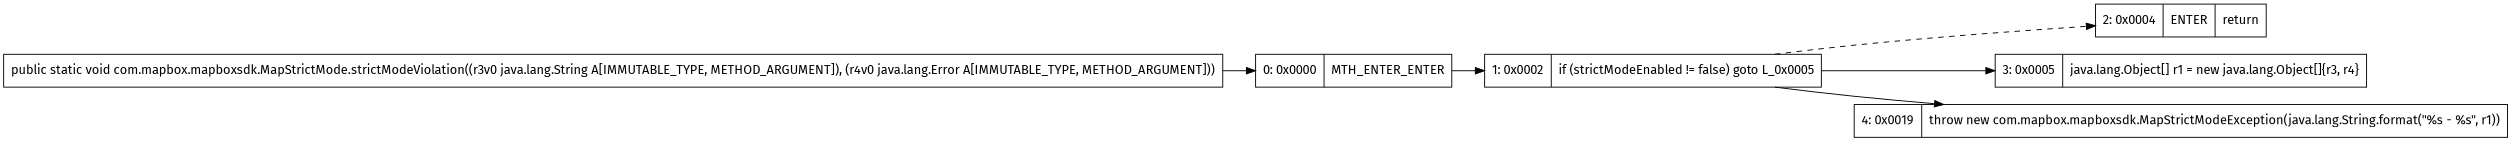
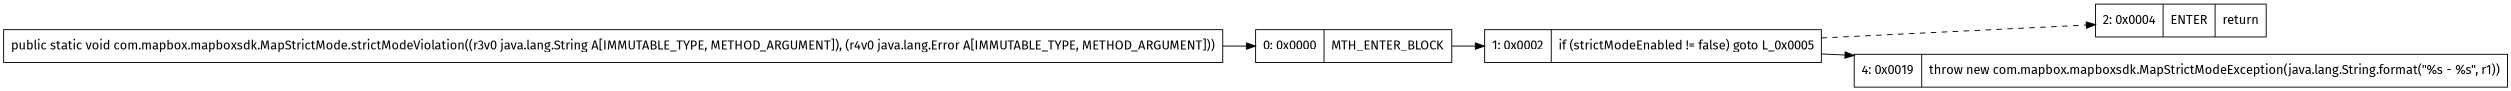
node "0: 0x0000": text "MTH_ENTER_ENTER" -> "MTH_ENTER_BLOCK"
node "3: 0x0005": removed
